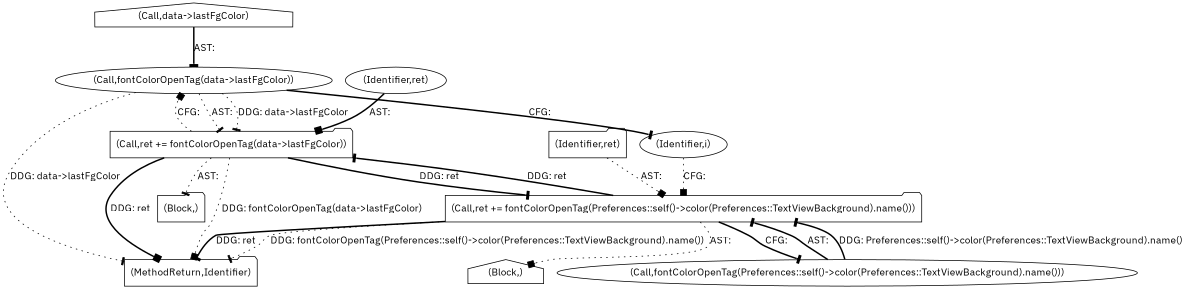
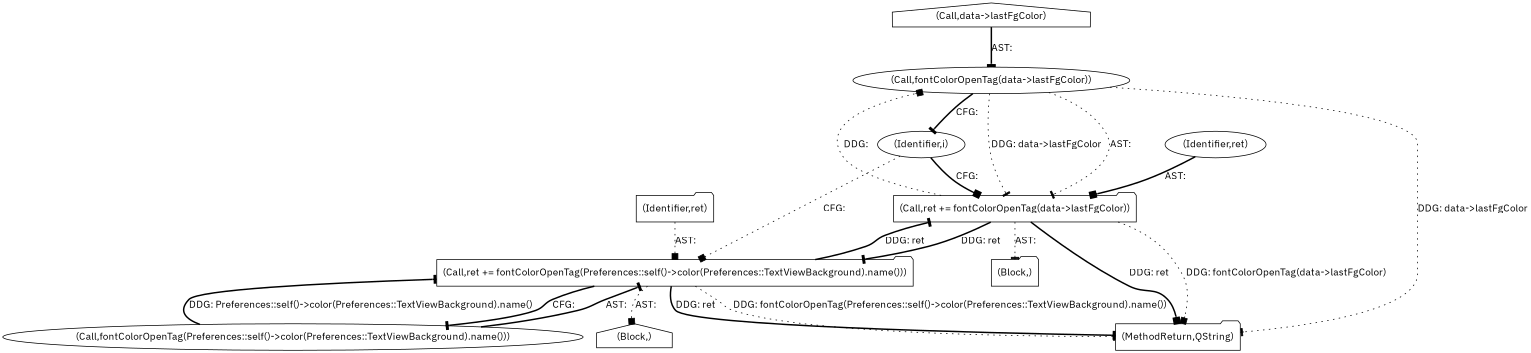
edge "(Call,ret += fontColorOpenTag(data->lastFgColor))" -> "(Call,fontColorOpenTag(data->lastFgColor))": label "CFG: " -> "DDG: "
edge "(Identifier,i)" -> "(Call,ret += fontColorOpenTag(data->lastFgColor))": added, label "CFG:"
node "(MethodReturn,Identifier)": label "(MethodReturn,Identifier)" -> "(MethodReturn,QString)"
